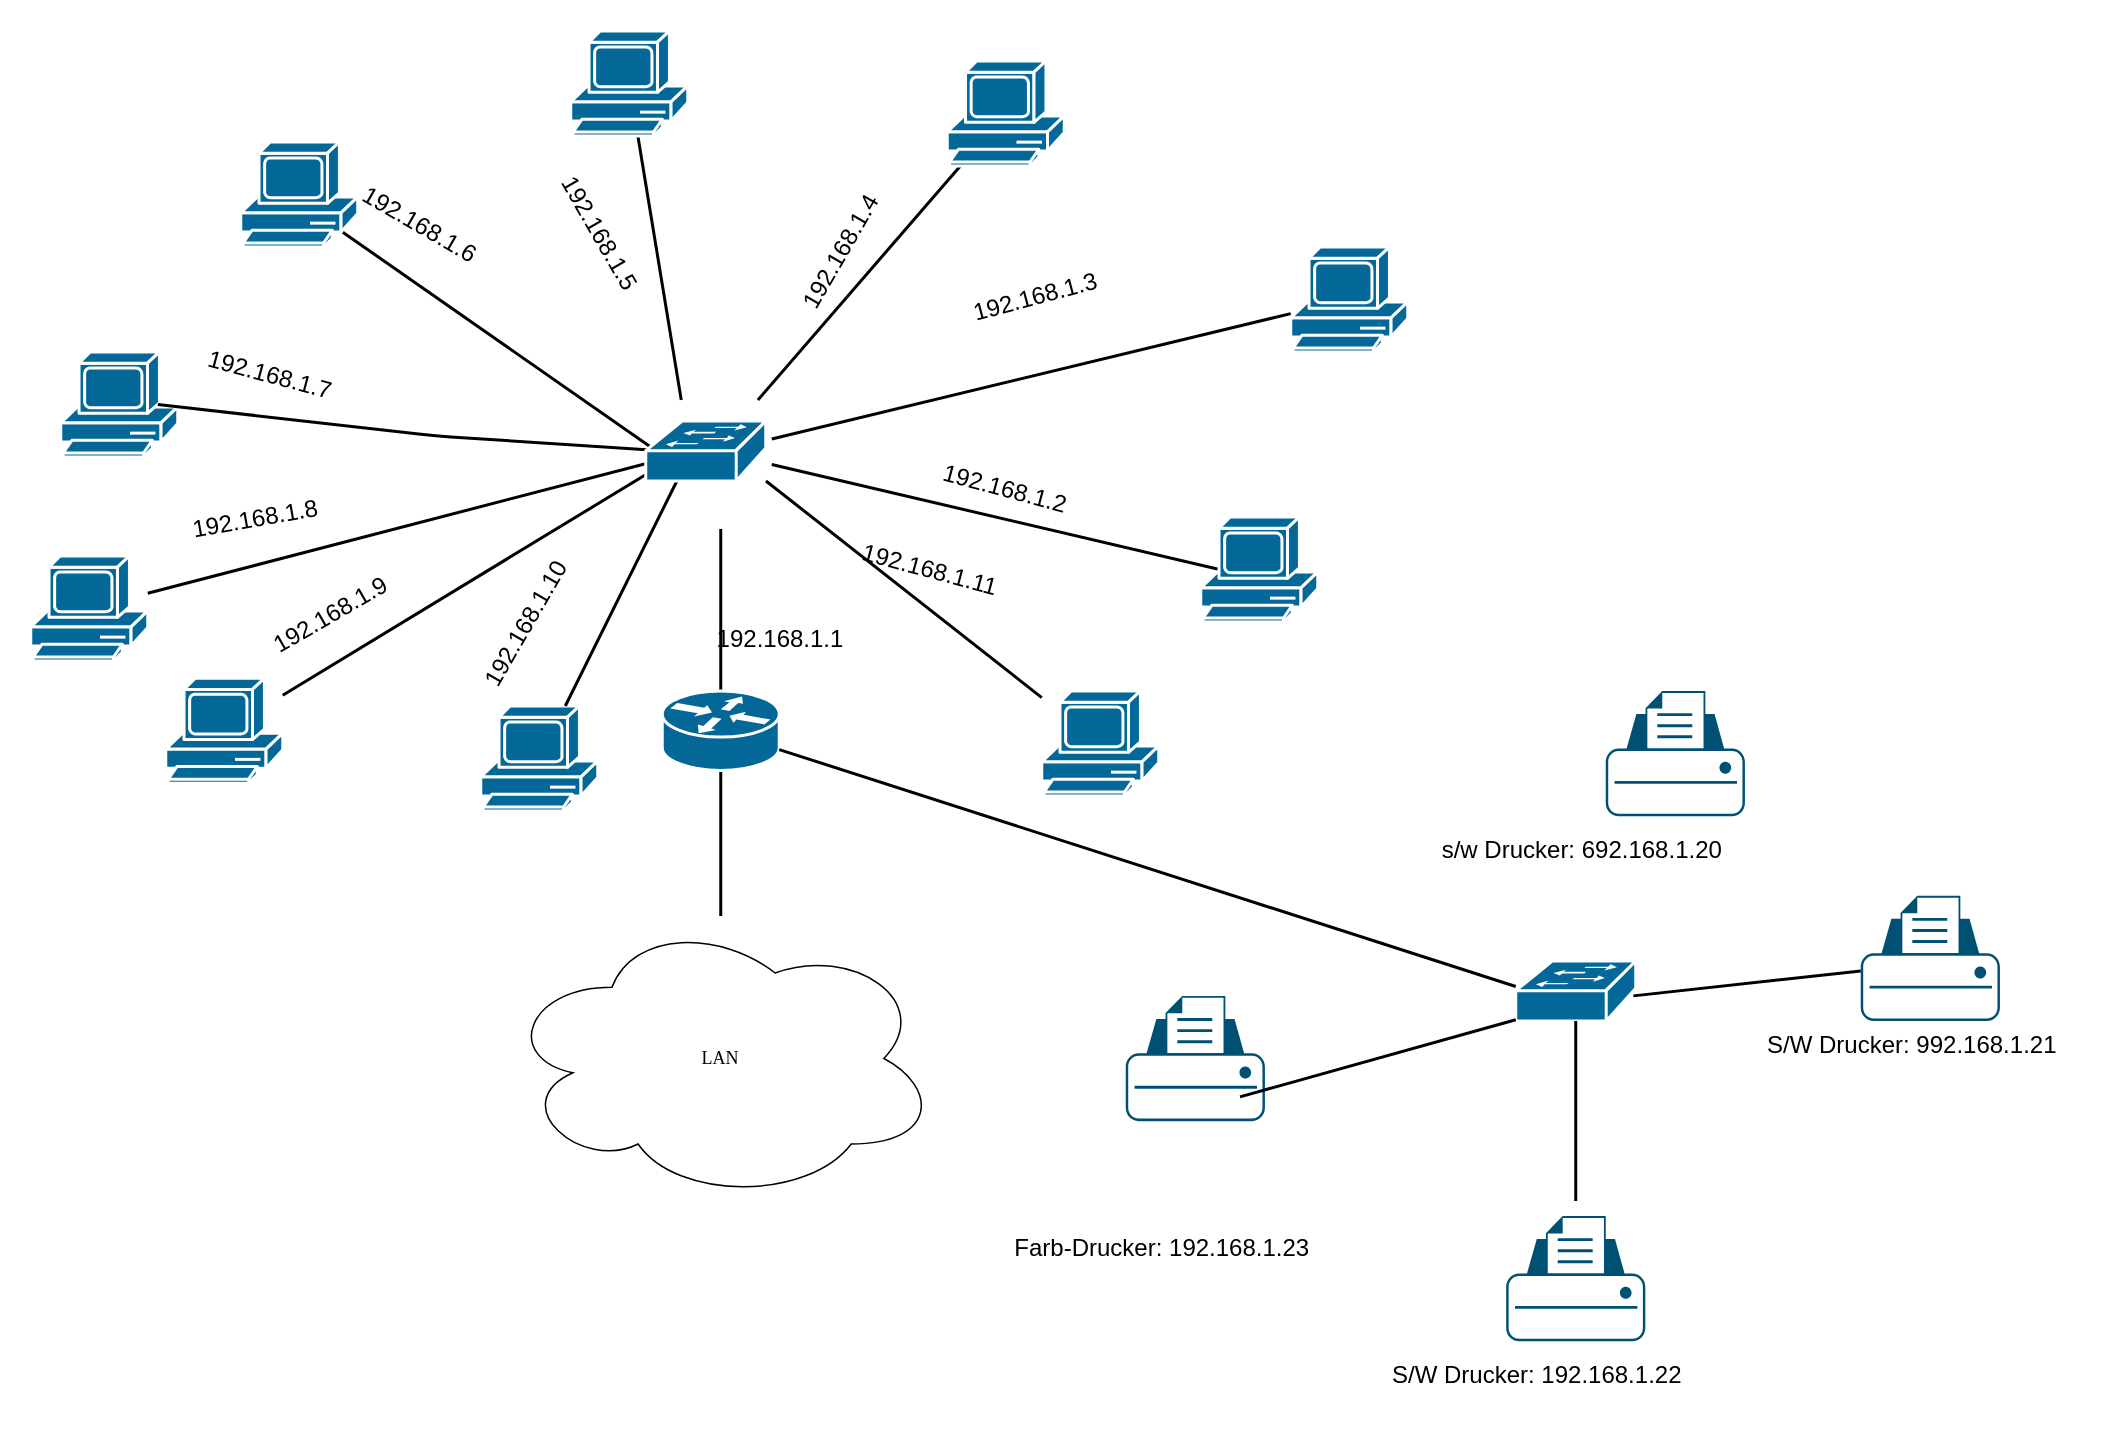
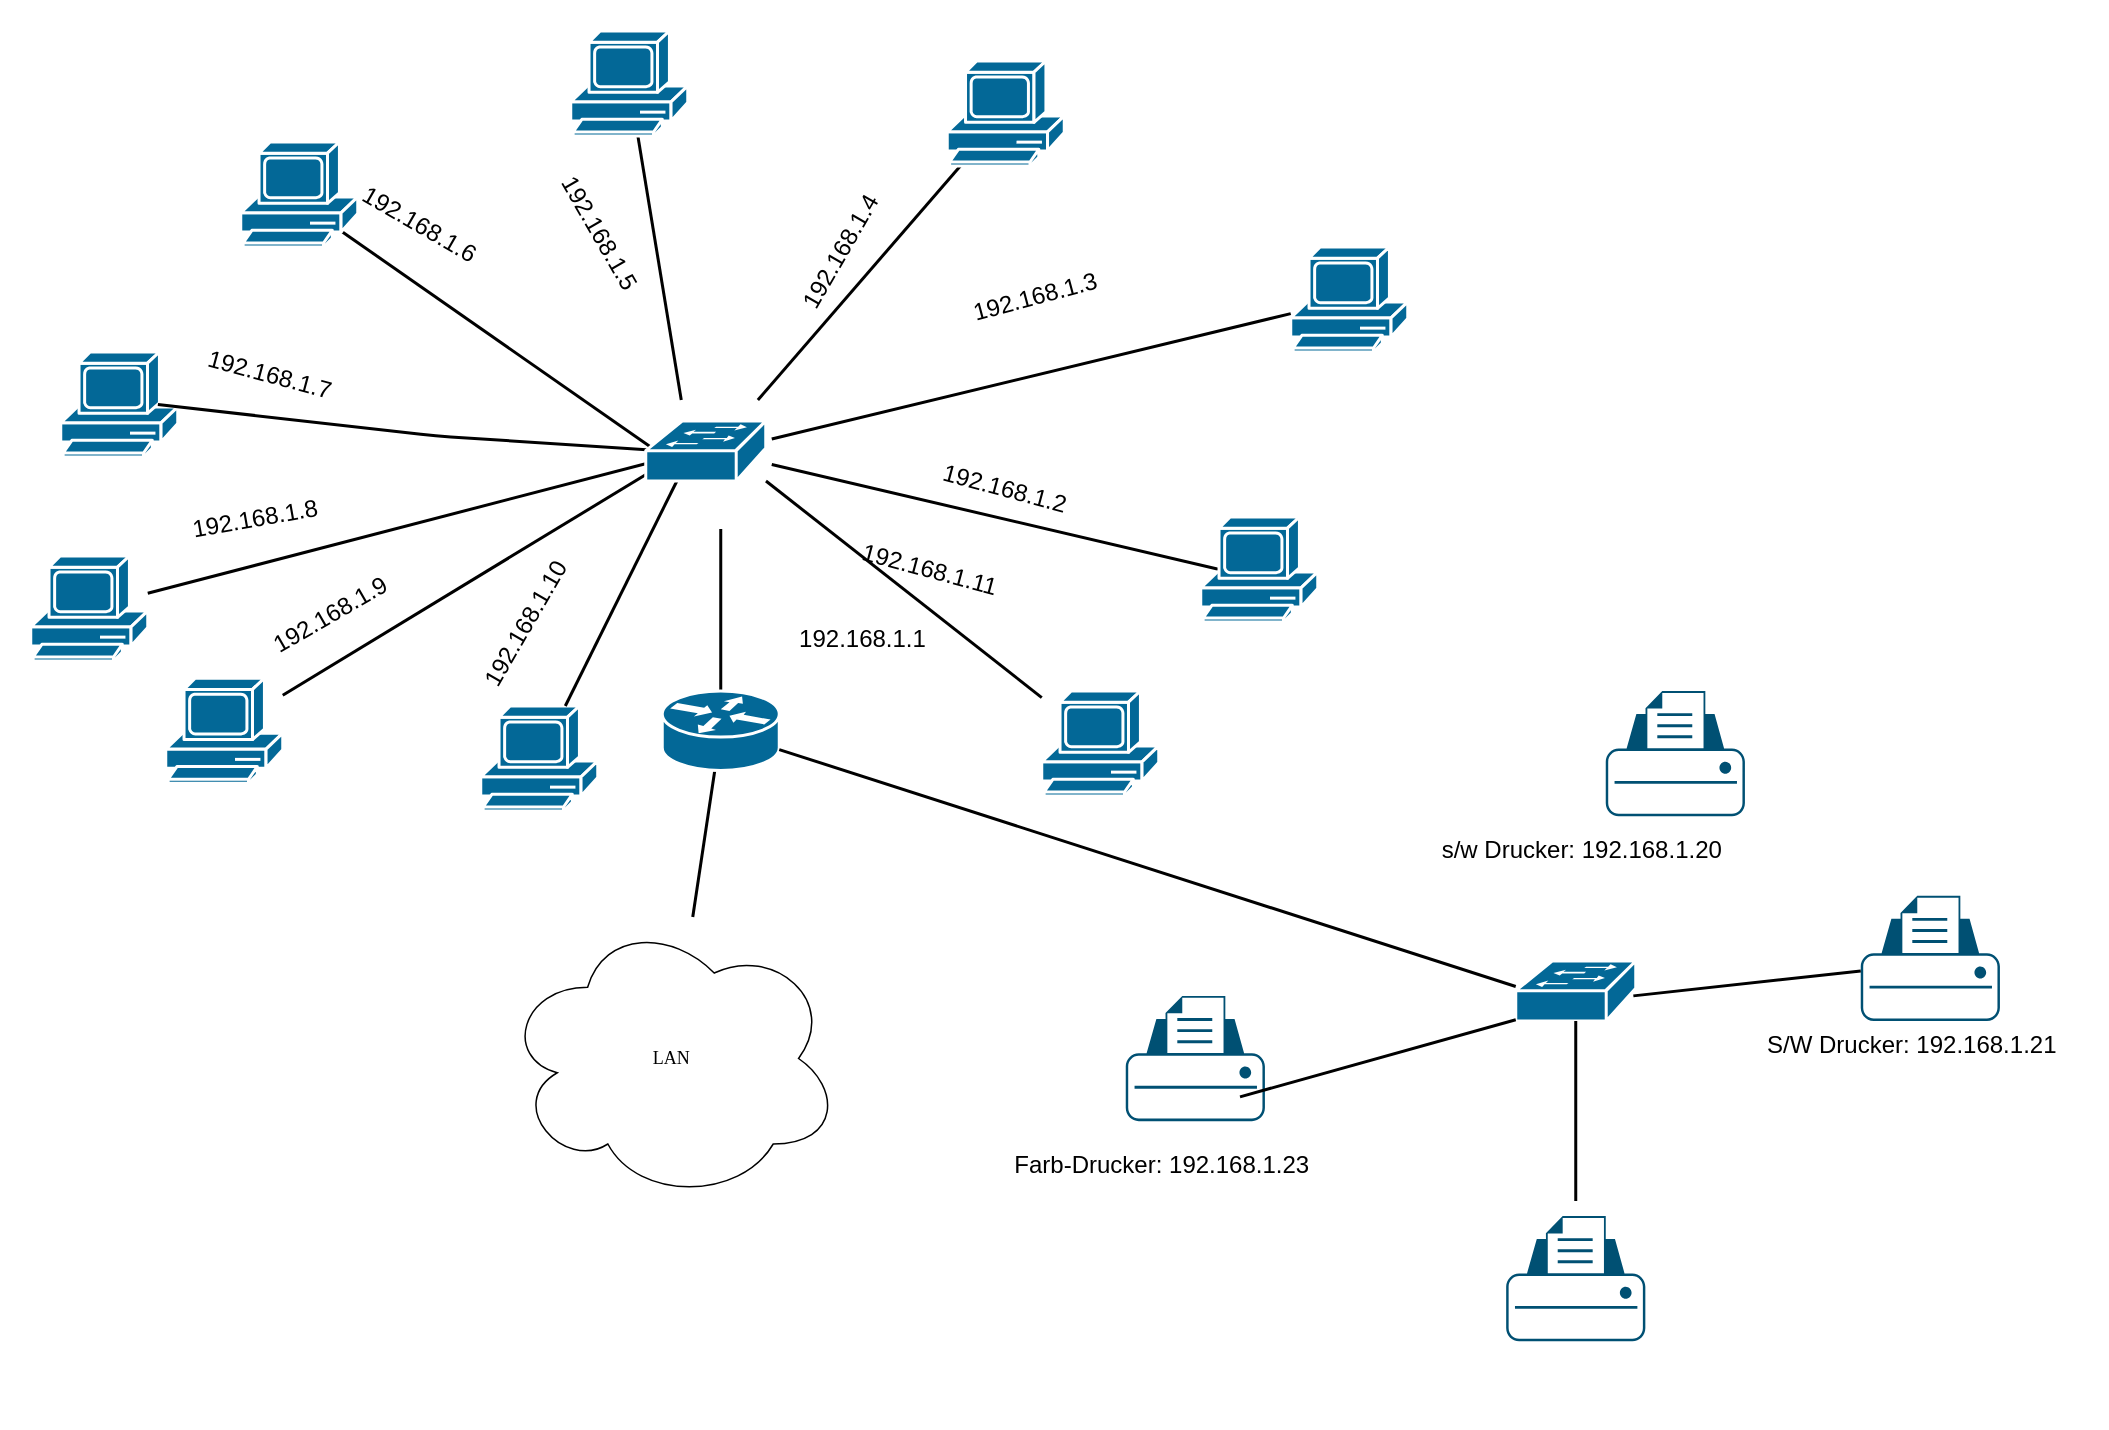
node "192.168.1.1": moved (781, 638) -> (863, 638)
node "s/w Drucker: 692.168.1.20": label "s/w Drucker: 692.168.1.20" -> "s/w Drucker: 192.168.1.20"
node "S/W Drucker: 992.168.1.21": label "S/W Drucker: 992.168.1.21" -> "S/W Drucker: 192.168.1.21"
node "LAN": size 435x285 -> 338x285
node "Farb-Drucker: 192.168.1.23": moved (1162, 1247) -> (1162, 1165)
node "S/W Drucker: 192.168.1.22": removed
